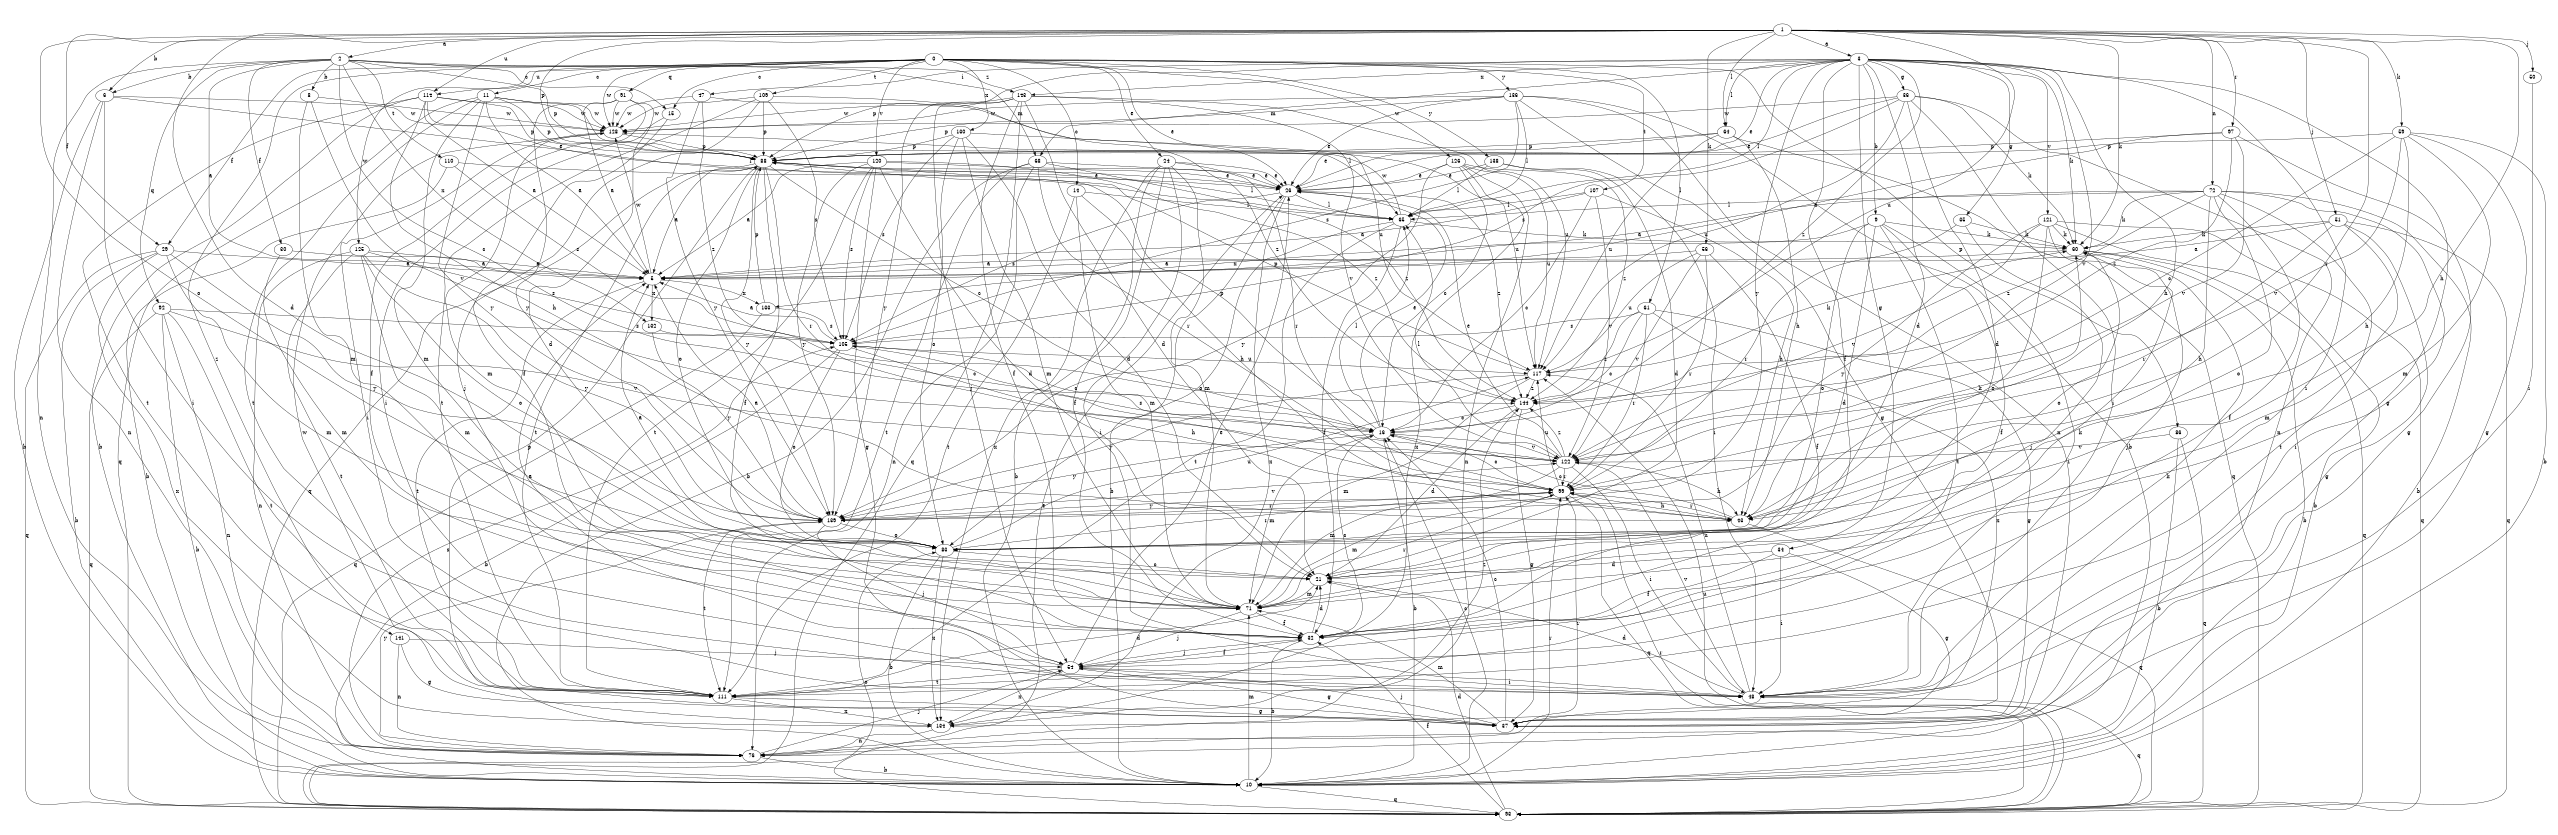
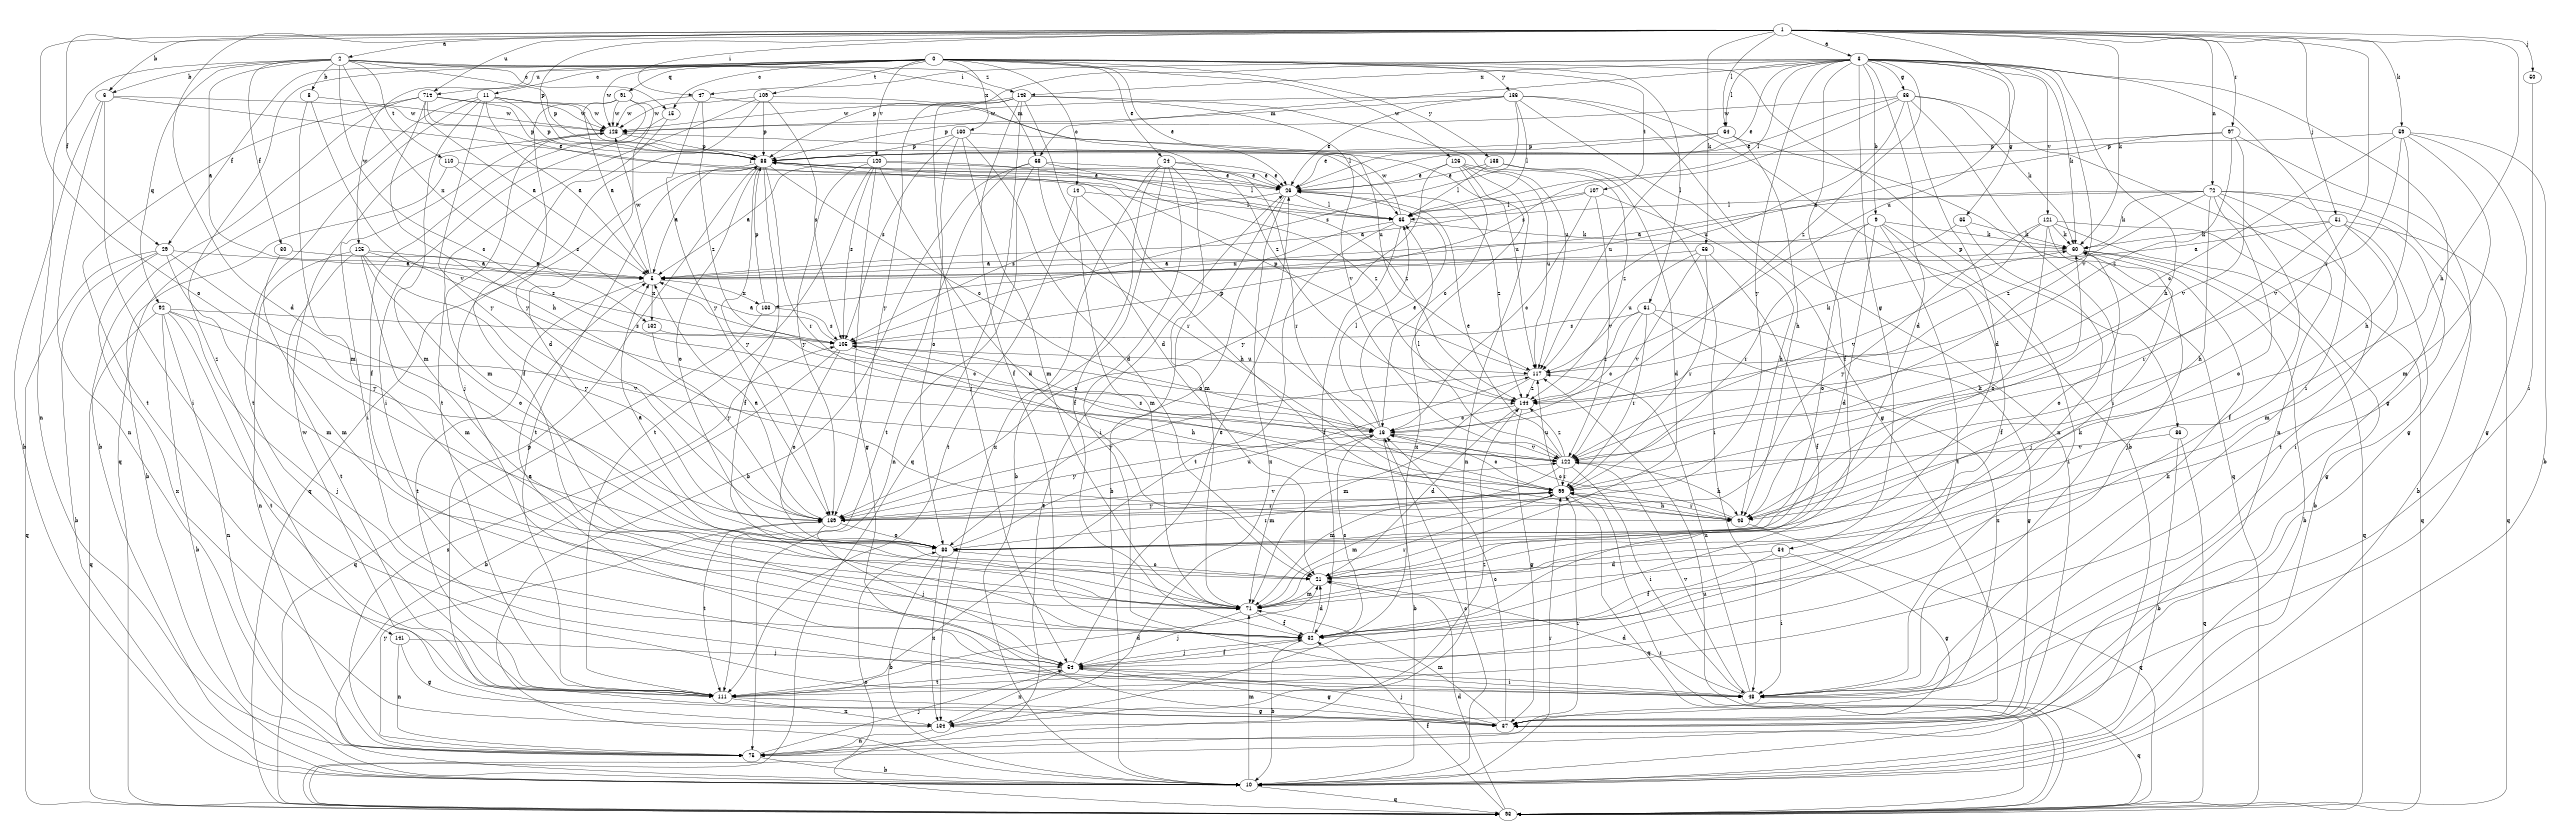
edge "1" -> "47": added, label "i"
node "114": label "114" -> "714"
edge "92" -> "54": added, label "j"
node "76": label "76" -> "75"
